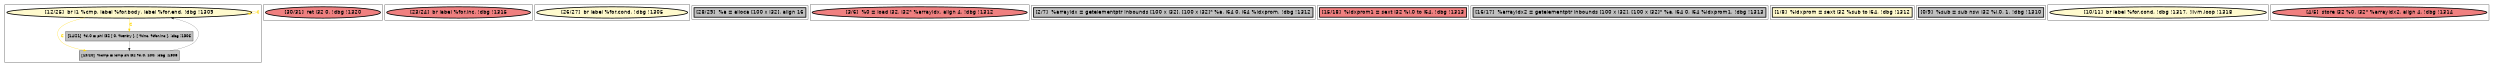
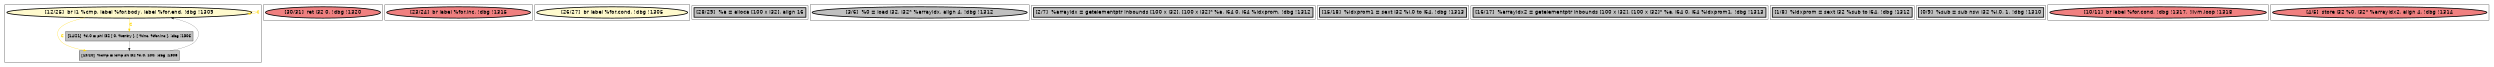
node "[3/6]  %0 = load i32, i32* %arrayidx, align 4, !dbg !1312": fillcolor lightcoral -> grey
node "[15/18]  %idxprom1 = sext i32 %i.0 to i64, !dbg !1313": fillcolor lightcoral -> grey
node "[1/8]  %idxprom = sext i32 %sub to i64, !dbg !1312": fillcolor lemonchiffon -> grey
node "[10/11]  br label %for.cond, !dbg !1317, !llvm.loop !1318": fillcolor lemonchiffon -> lightcoral
